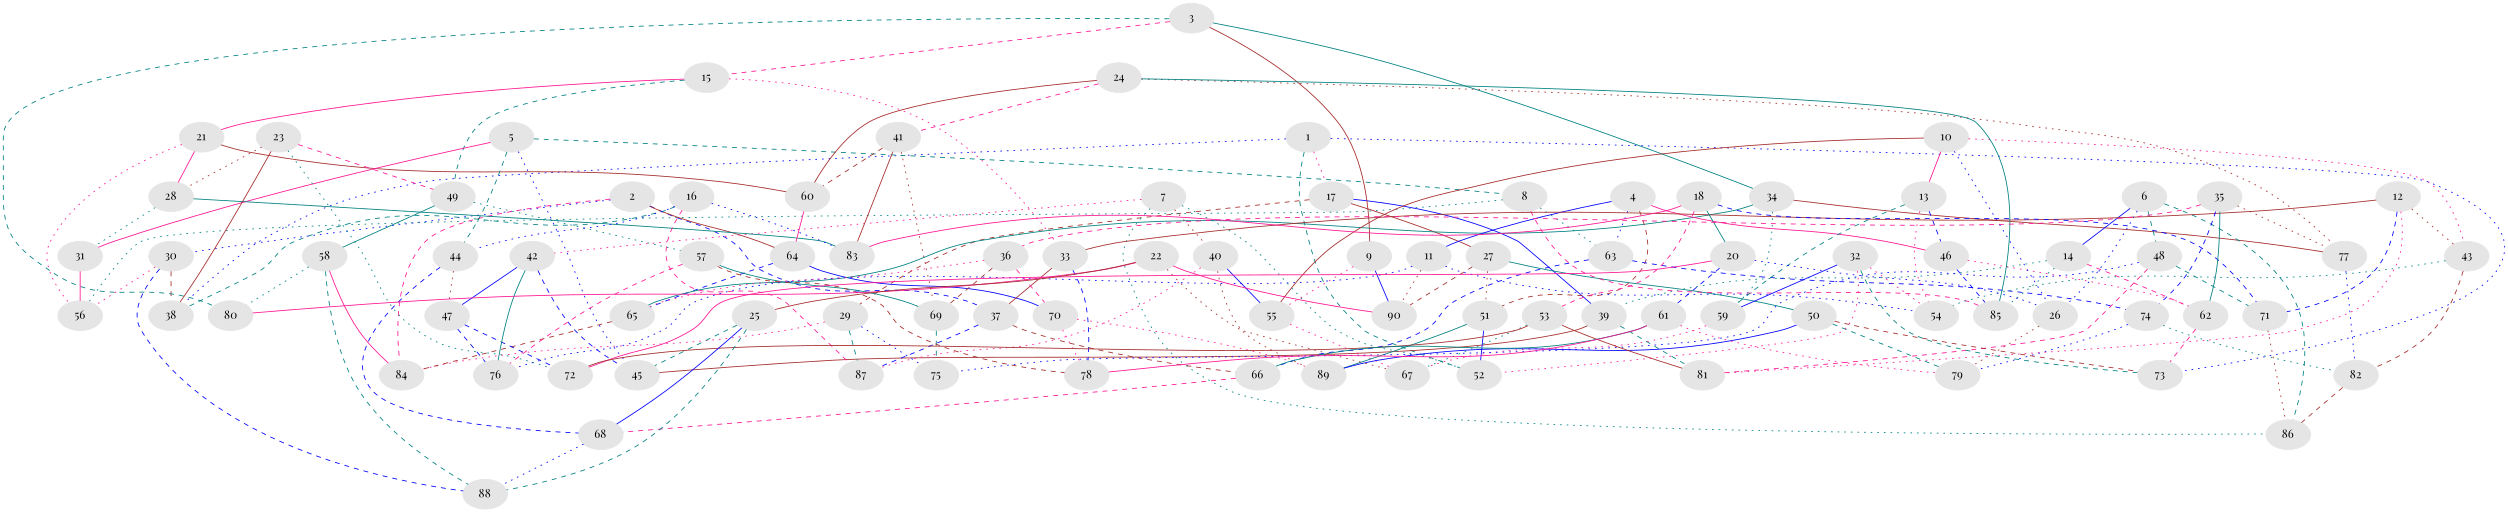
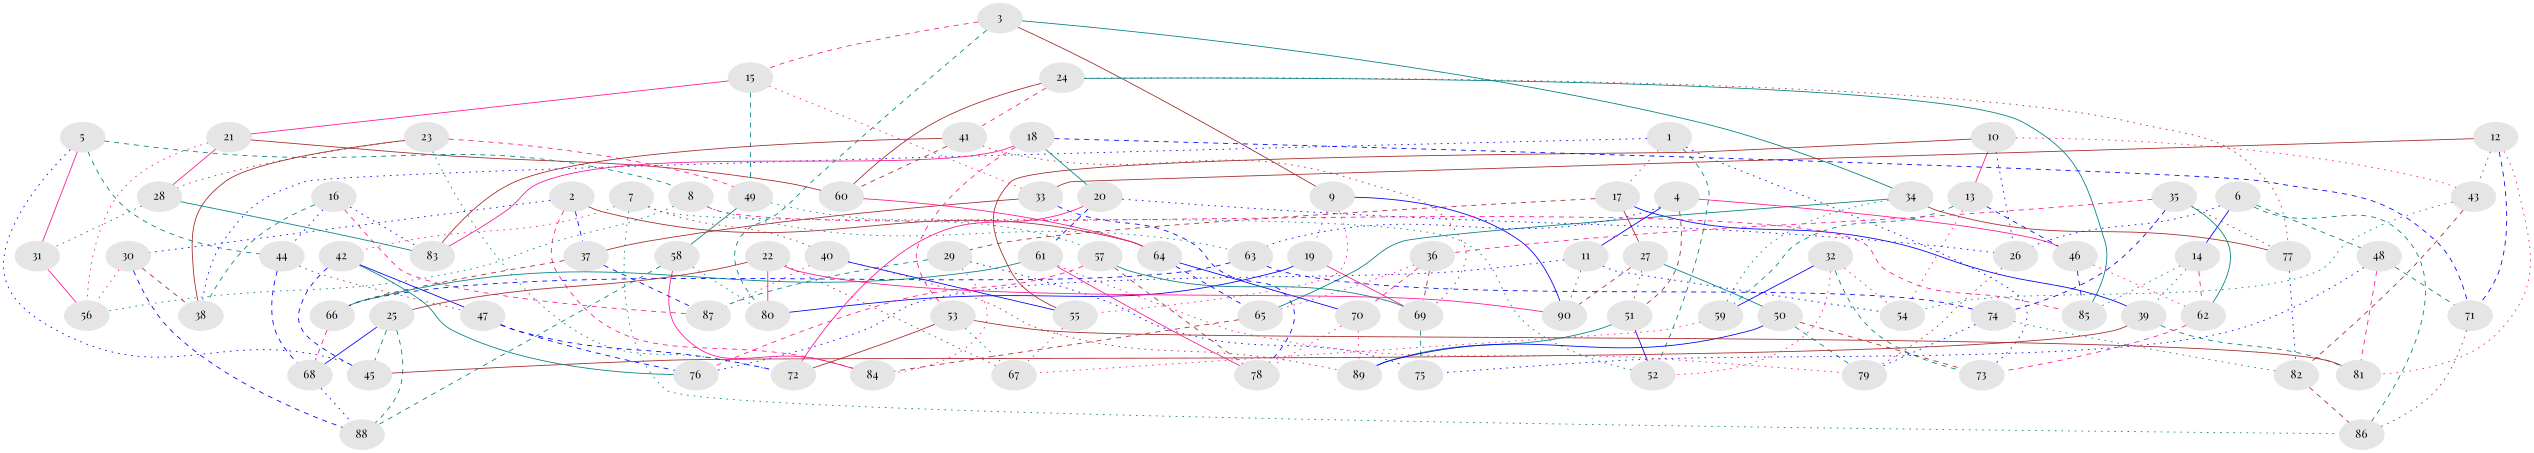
node "19": added
